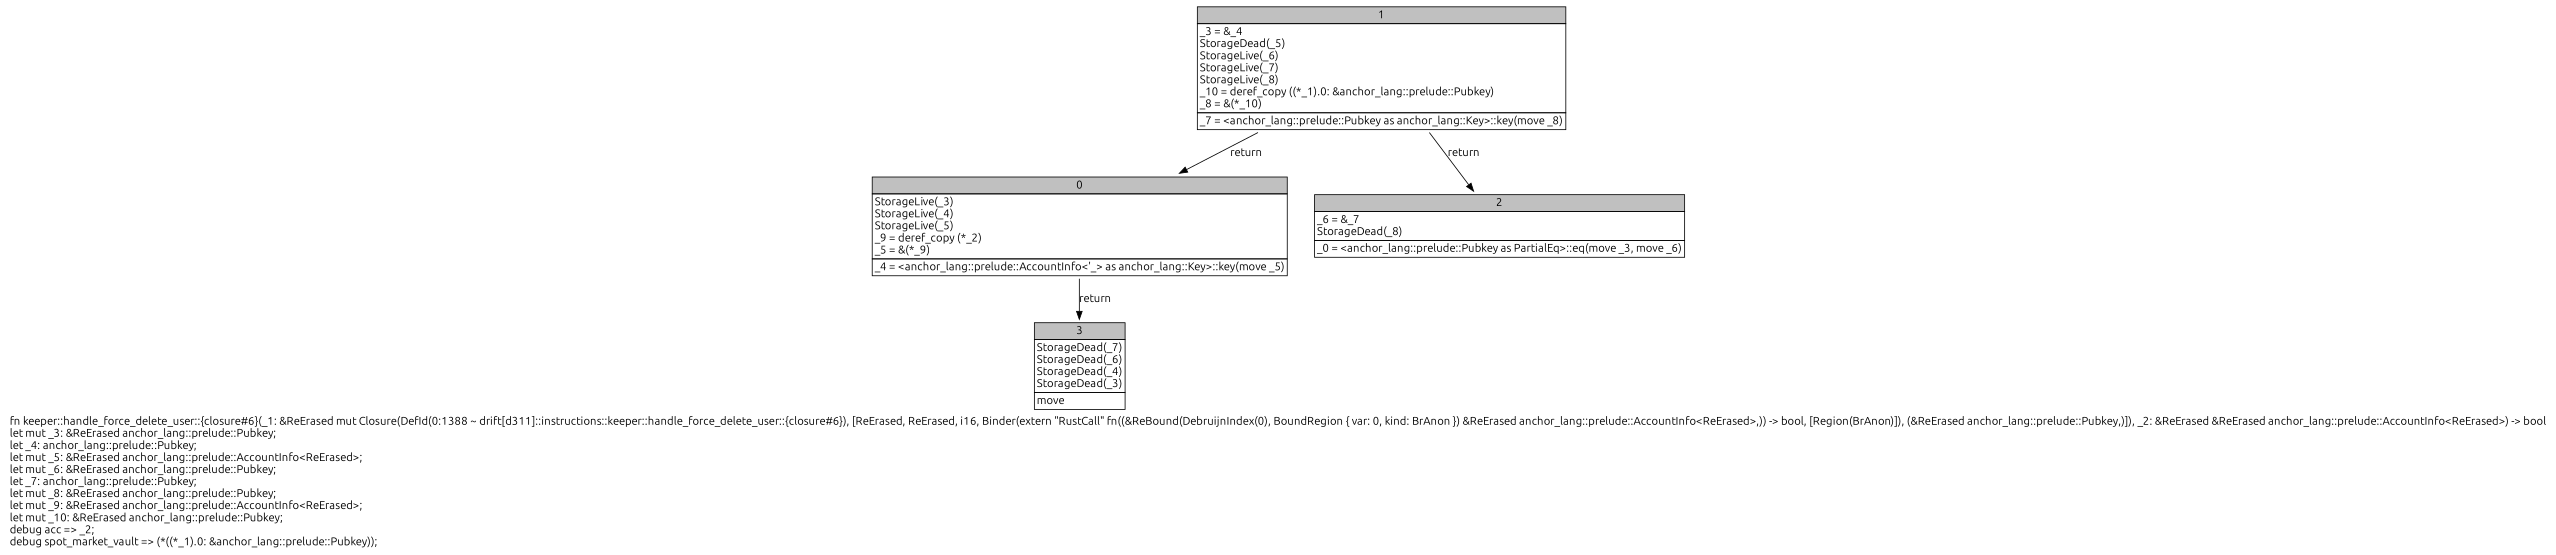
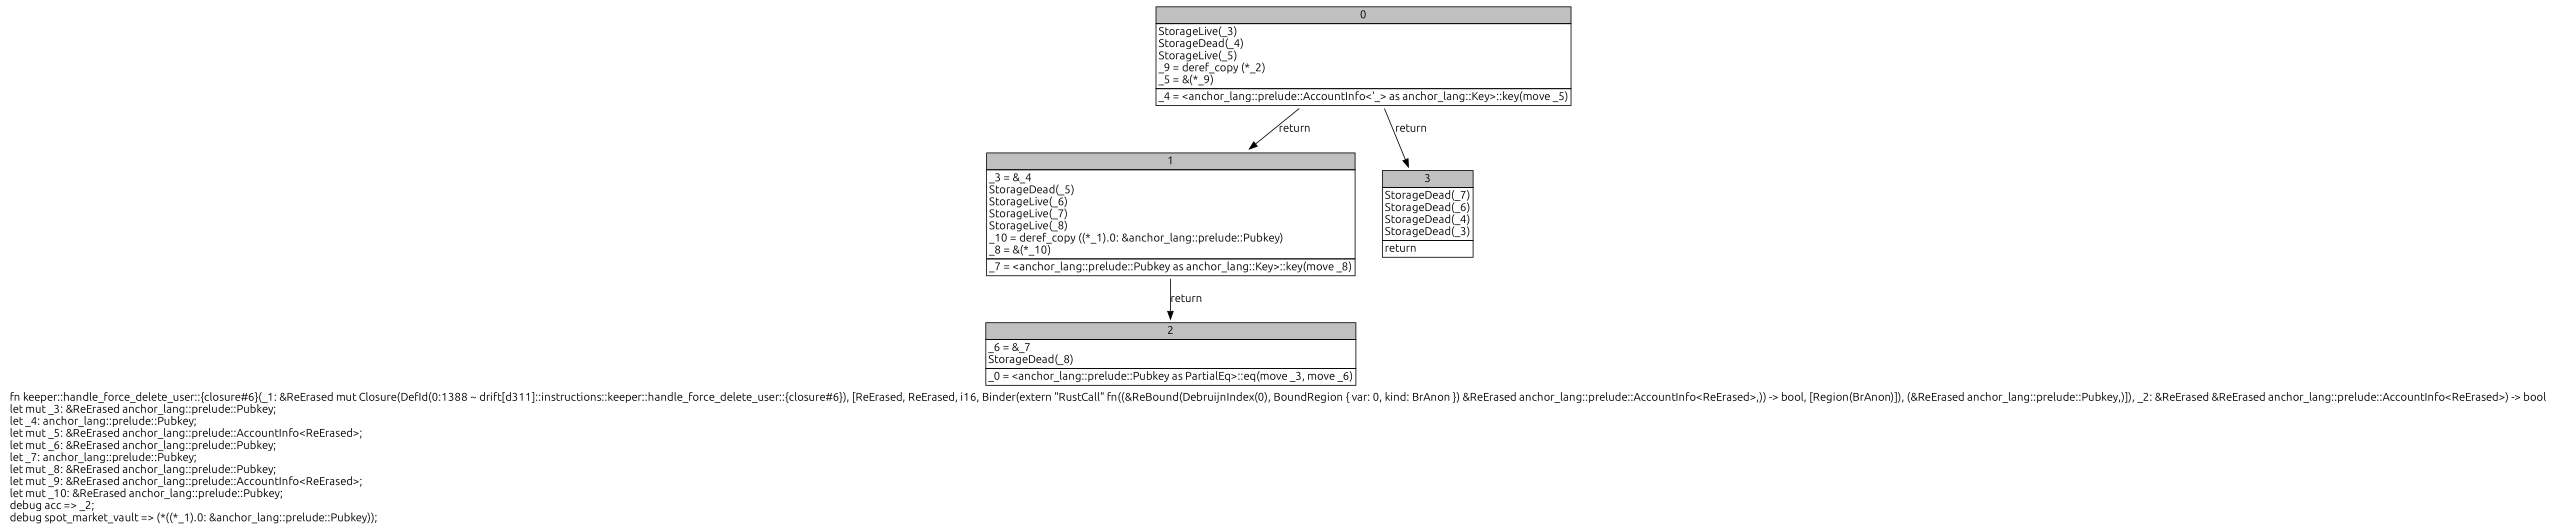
edge "1" -> "0": reversed
node "0": text "StorageLive(_4)" -> "StorageDead(_4)"
node "3": text "move" -> "return"
